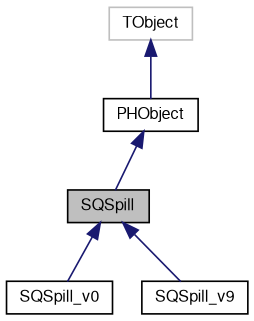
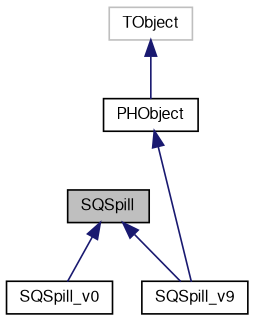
edge "SQSpill" -> "PHObject": now "SQSpill_v9" -> "PHObject"
